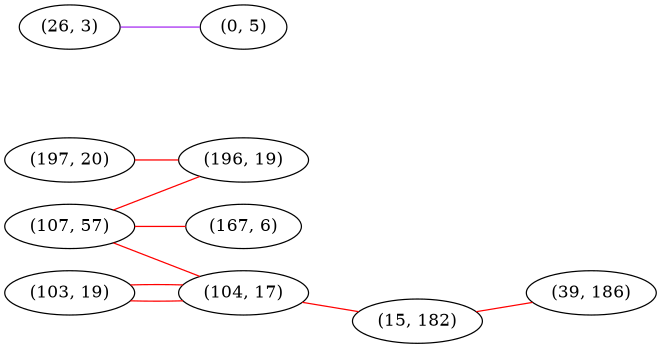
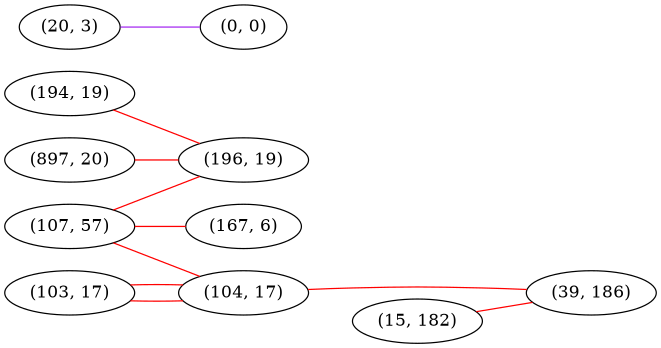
node "(26, 3)": label "(26, 3)" -> "(20, 3)"
node "(0, 5)": label "(0, 5)" -> "(0, 0)"
node "(194, 19)": added
node "(197, 20)": label "(197, 20)" -> "(897, 20)"
node "(103, 19)": label "(103, 19)" -> "(103, 17)"
edge "(104, 17)" -- "(15, 182)": now "(104, 17)" -- "(39, 186)"
